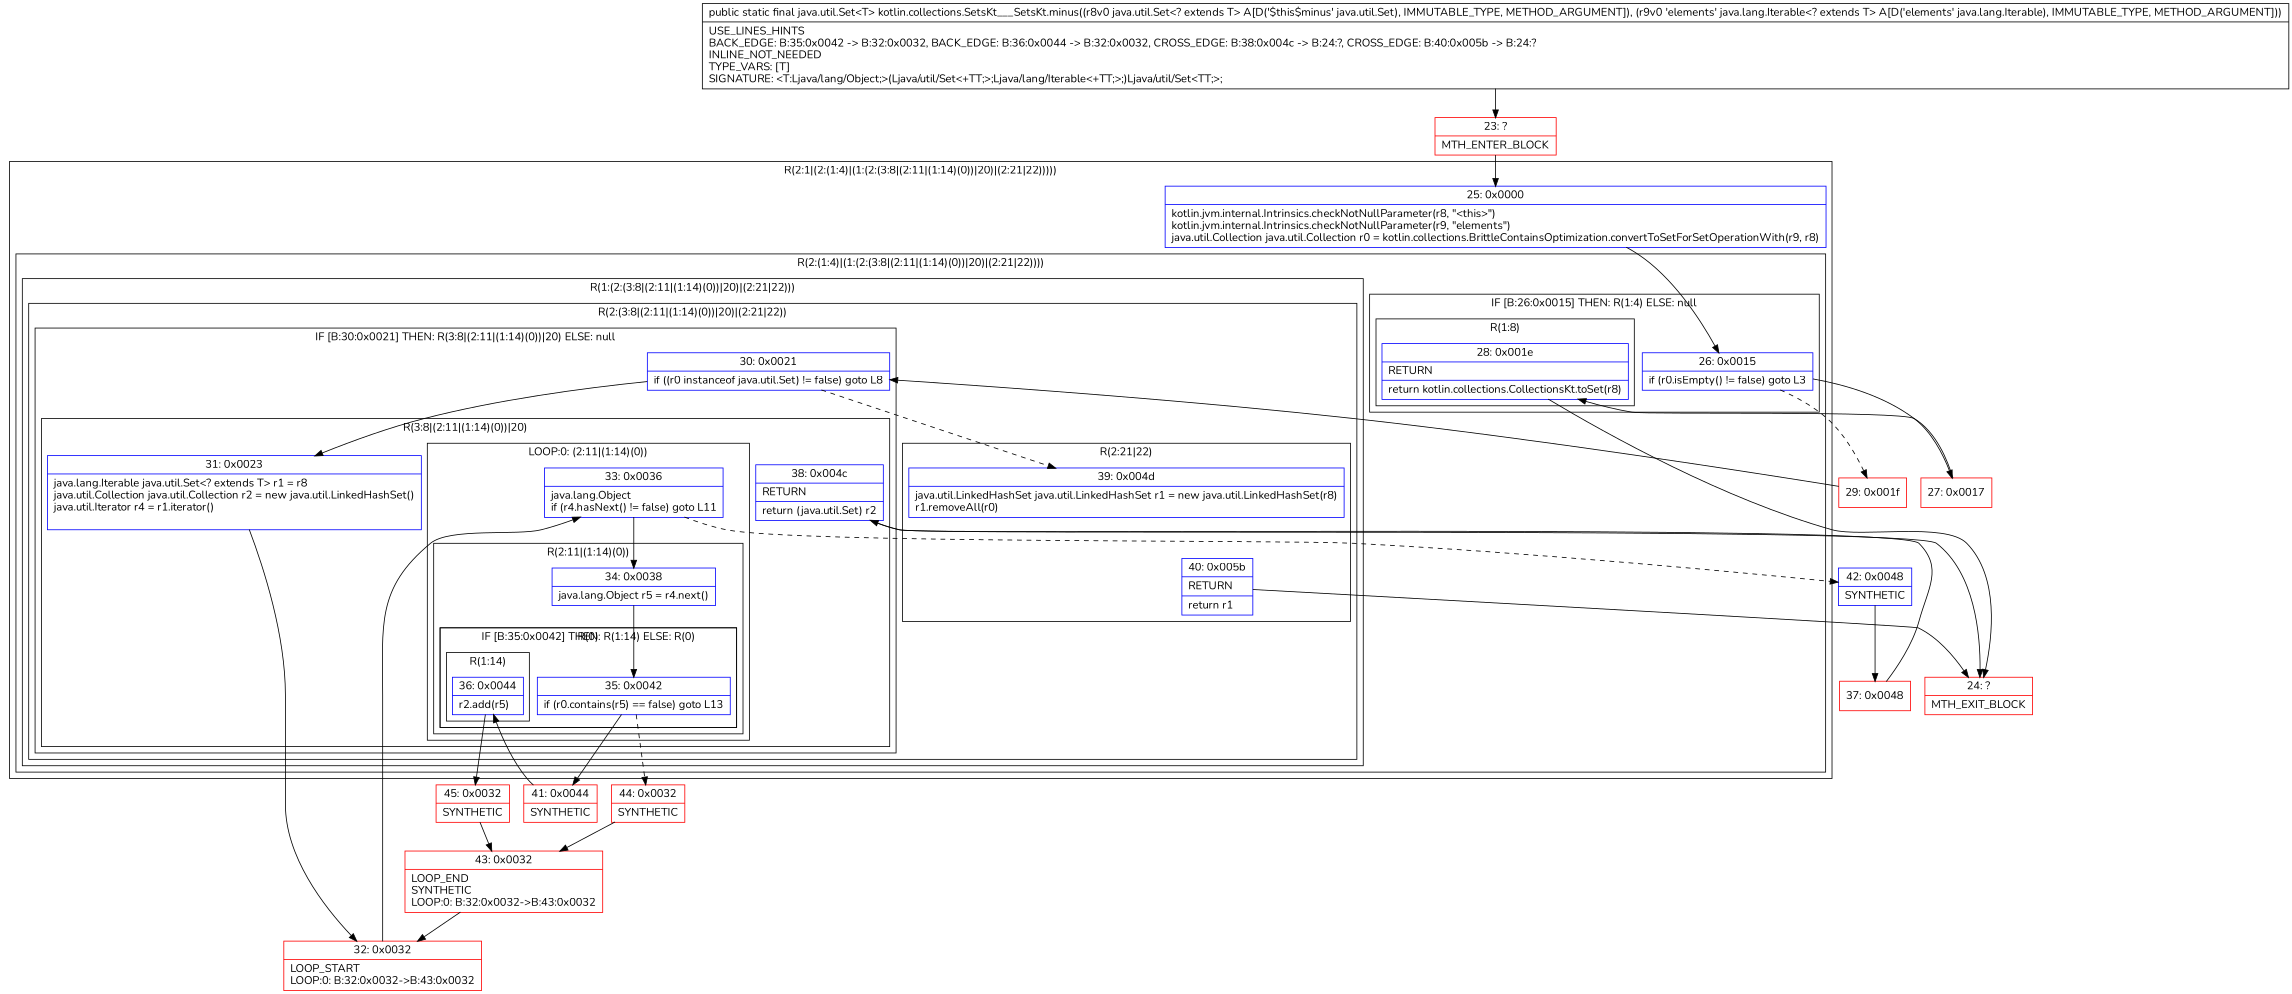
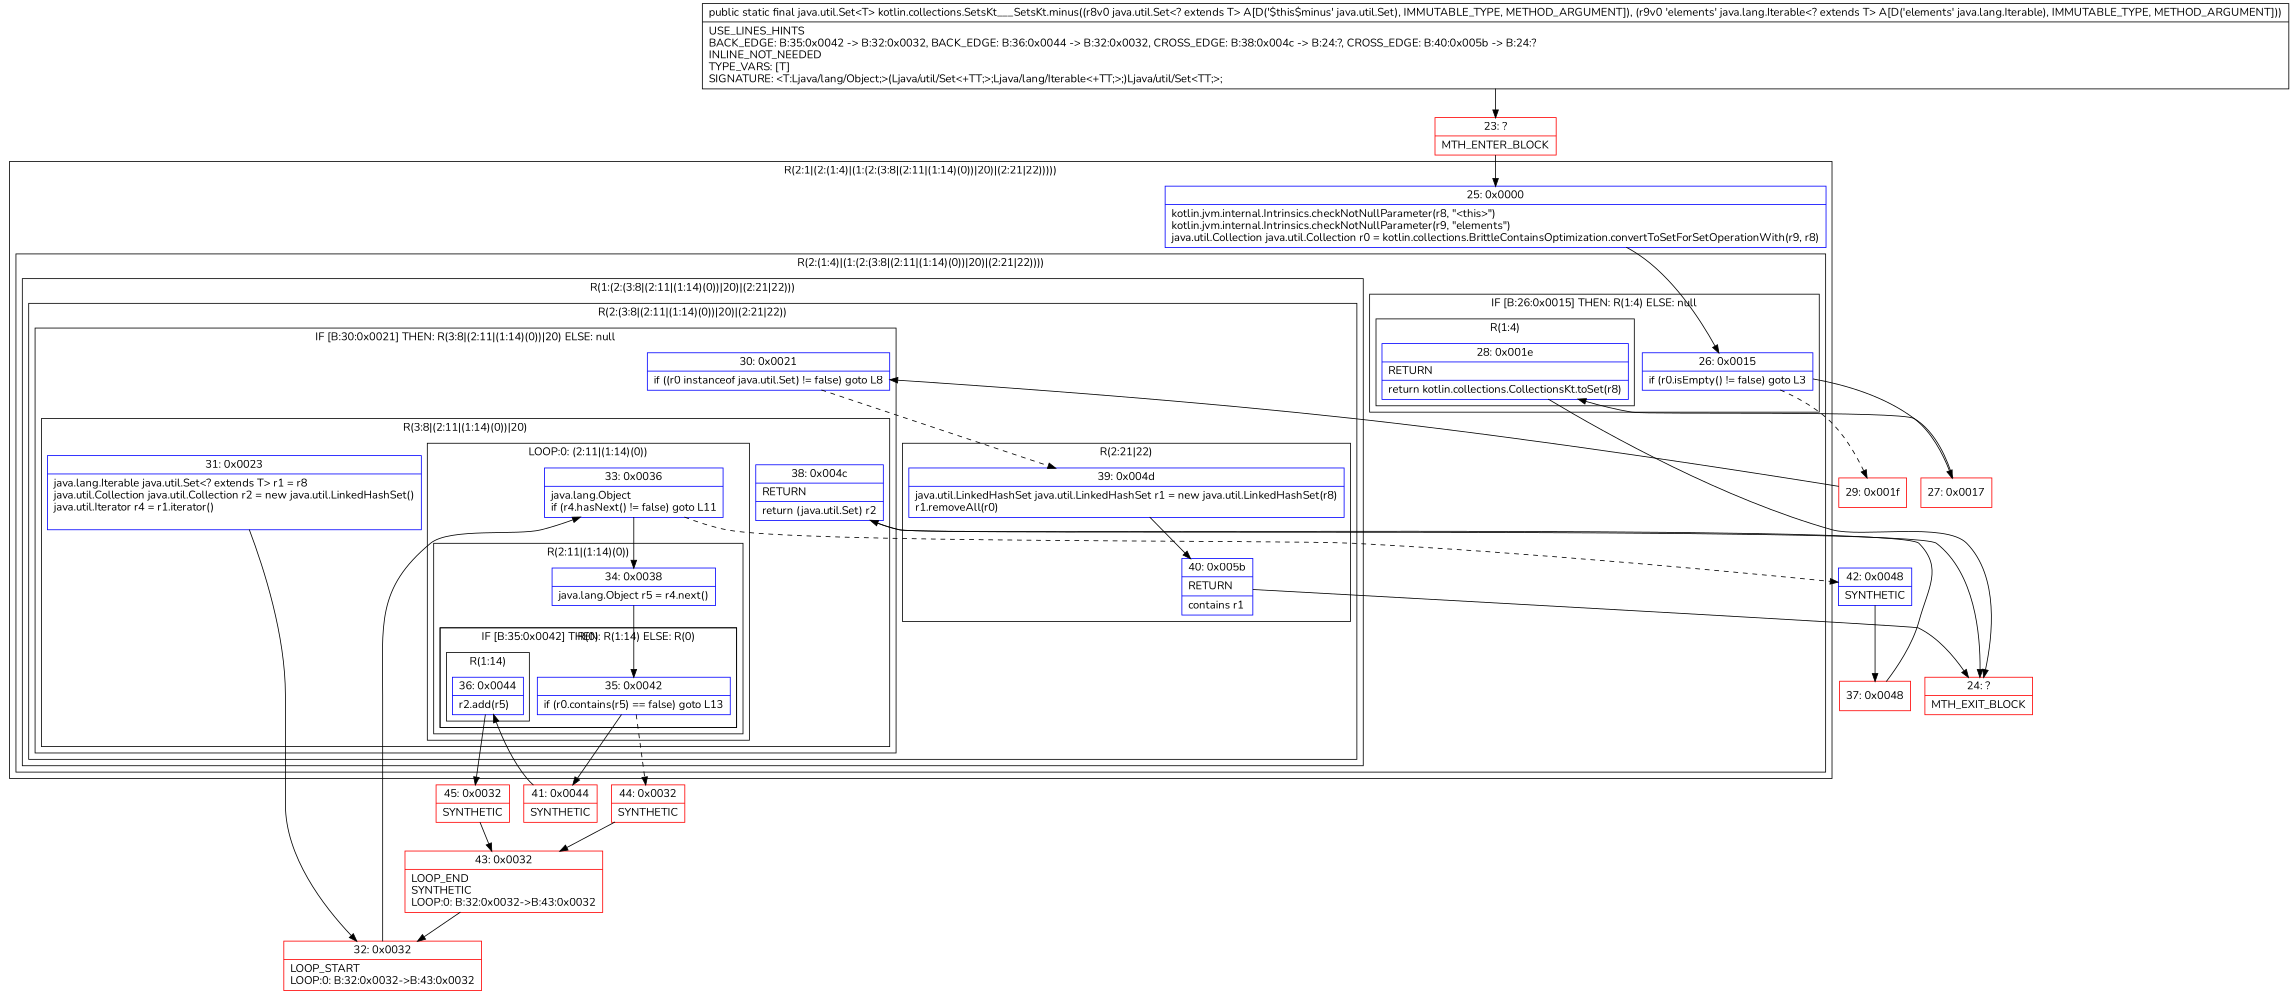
cluster "R(1:8)": label "R(1:8)" -> "R(1:4)"
edge "30: 0x0021" -> "31: 0x0023": removed
edge "39: 0x004d" -> "40: 0x005b": added
node "40: 0x005b": text "return r1" -> "contains r1"
